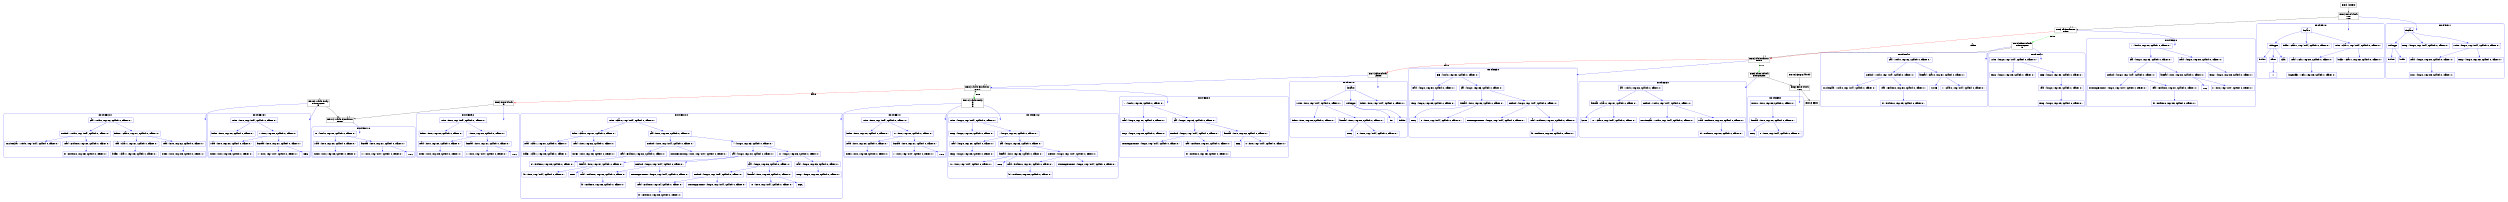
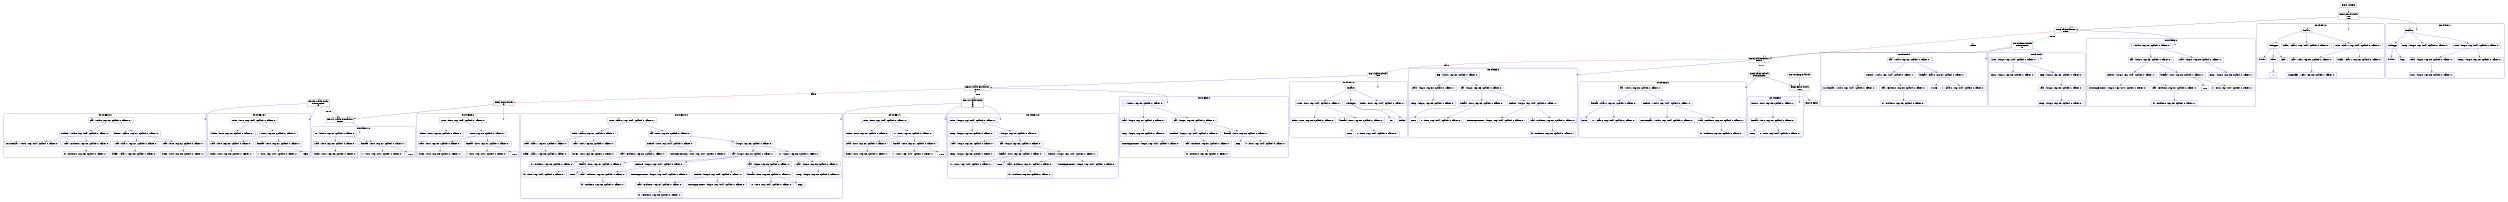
node "buffer": label "buffer" -> "long"
node "BB7: Else Block": text "START" -> "VAR"
edge "BB11: While Condition" -> "BB13: While Body": added, label "True"
